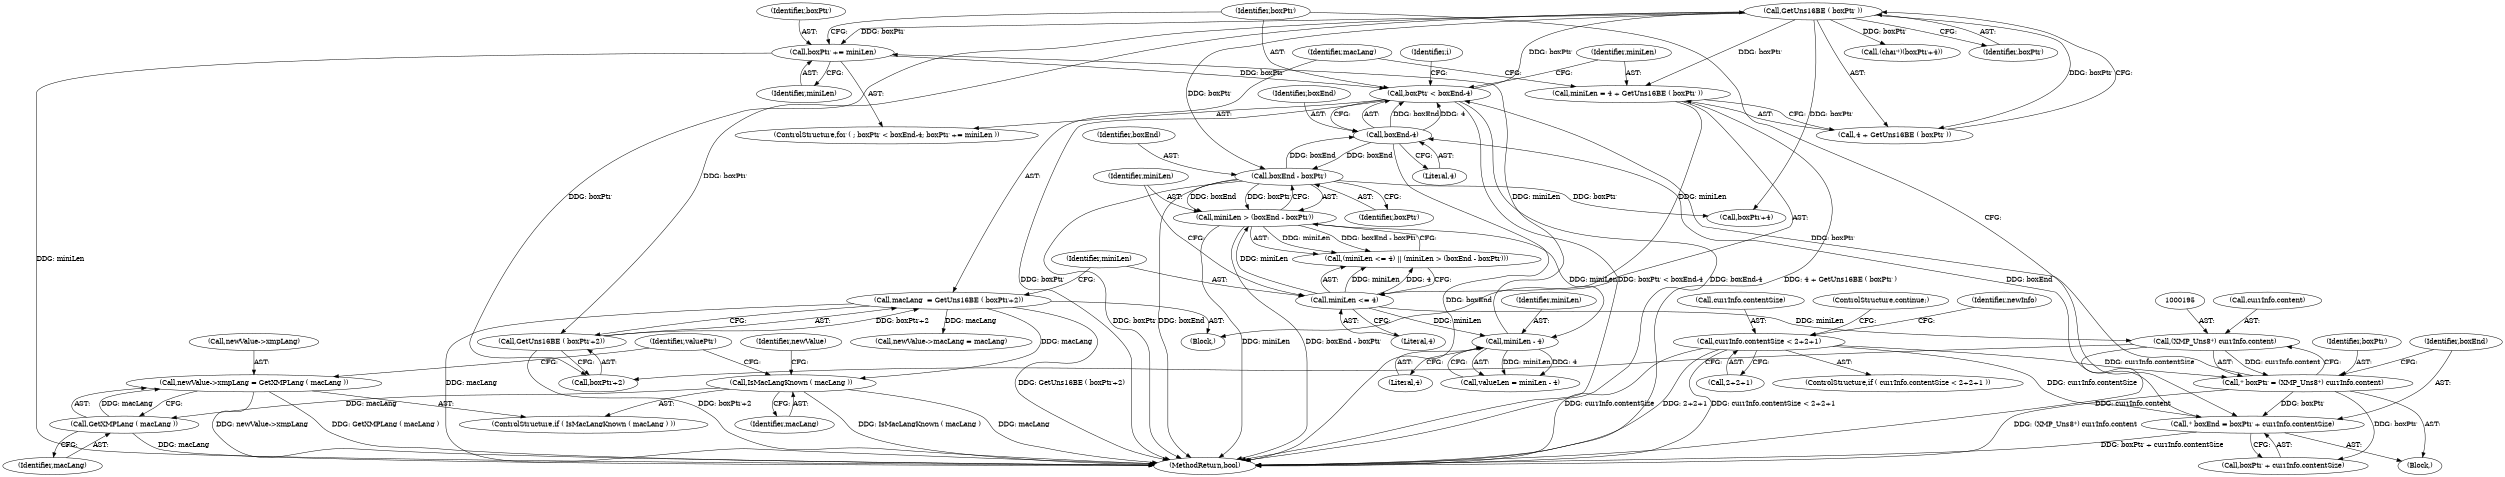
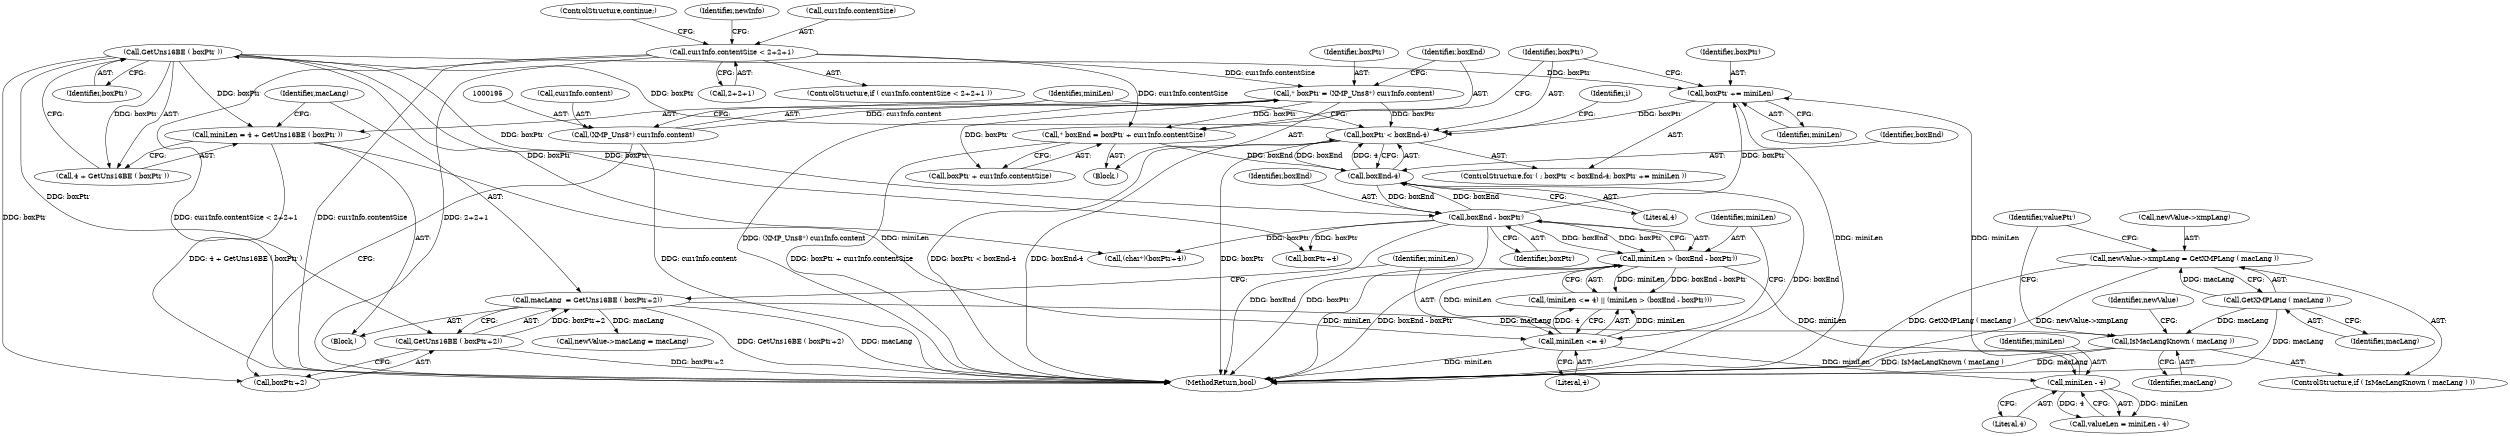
edge "(Call,boxEnd - boxPtr)" -> "(Call,boxPtr += miniLen)": added, label "DDG: boxPtr"
edge "(Call,boxEnd - boxPtr)" -> "(Call,(char*)(boxPtr+4))": added, label "DDG: boxPtr"
edge "(Call,miniLen <= 4)" -> "(Call,(XMP_Uns8*) currInfo.content)": now "(Call,miniLen <= 4)" -> "(MethodReturn,bool)"
edge "(Call,IsMacLangKnown ( macLang ))" -> "(Call,GetXMPLang ( macLang ))": reversed
